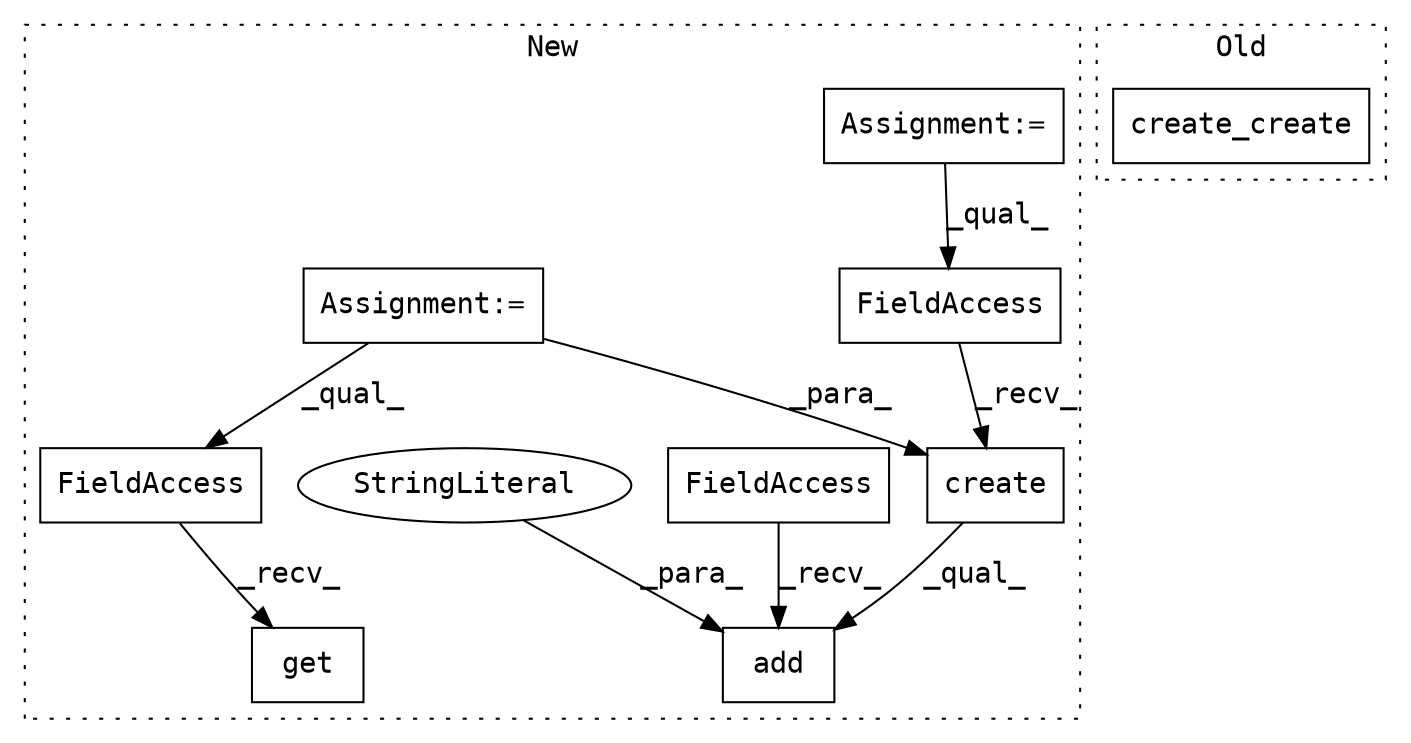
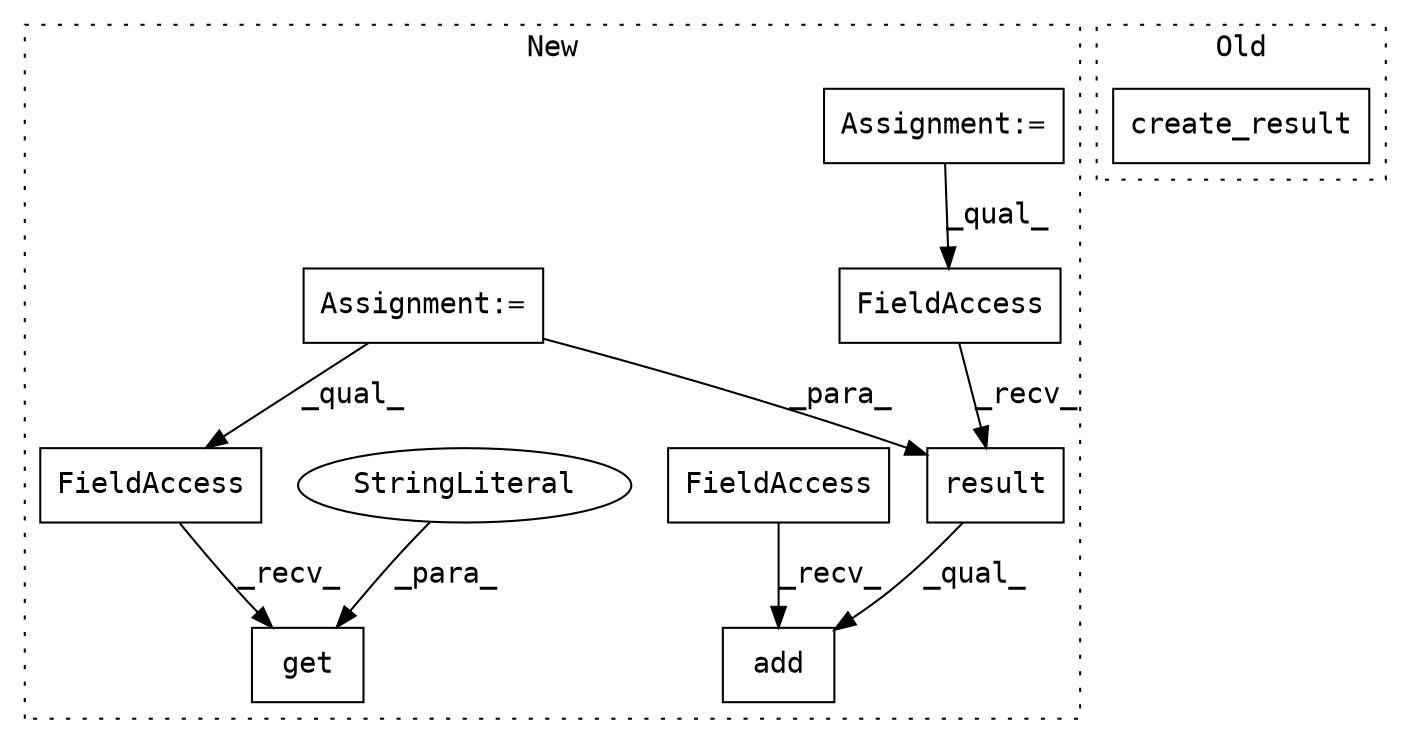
node "create_create": label "create_create" -> "create_result"
node "create": label "create" -> "result"
edge "StringLiteral" -> "add": now "StringLiteral" -> "get"
